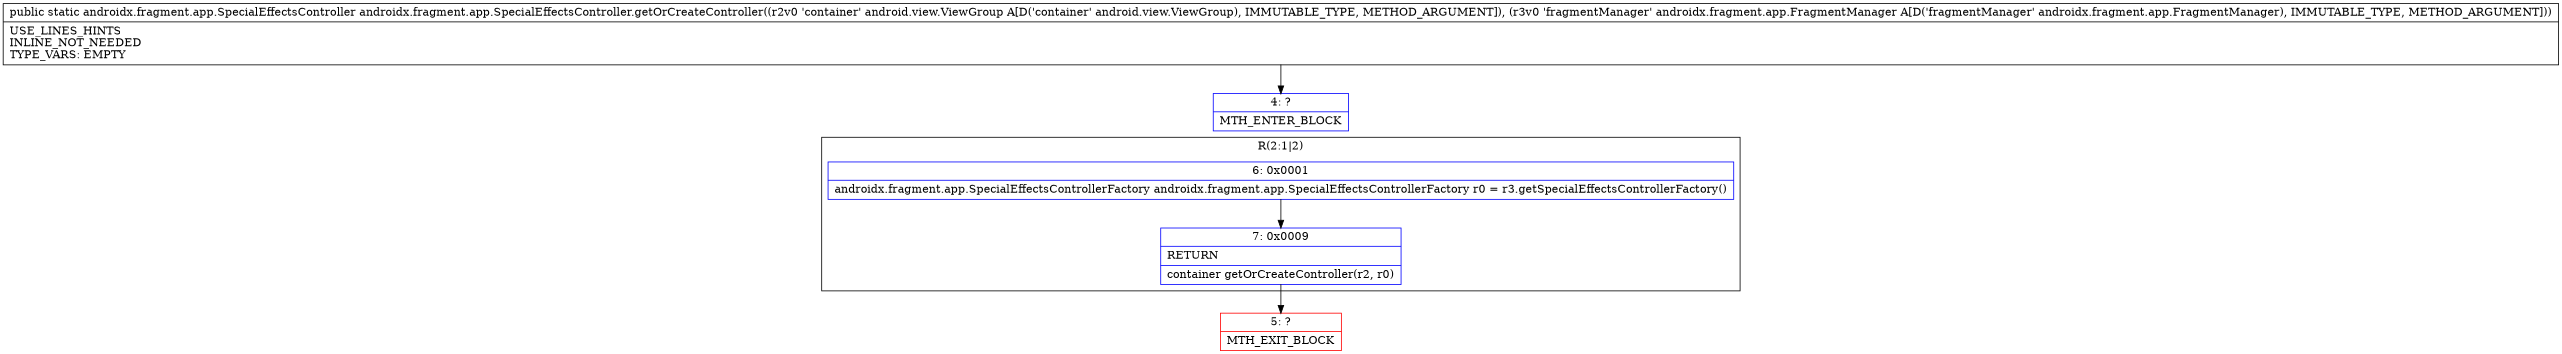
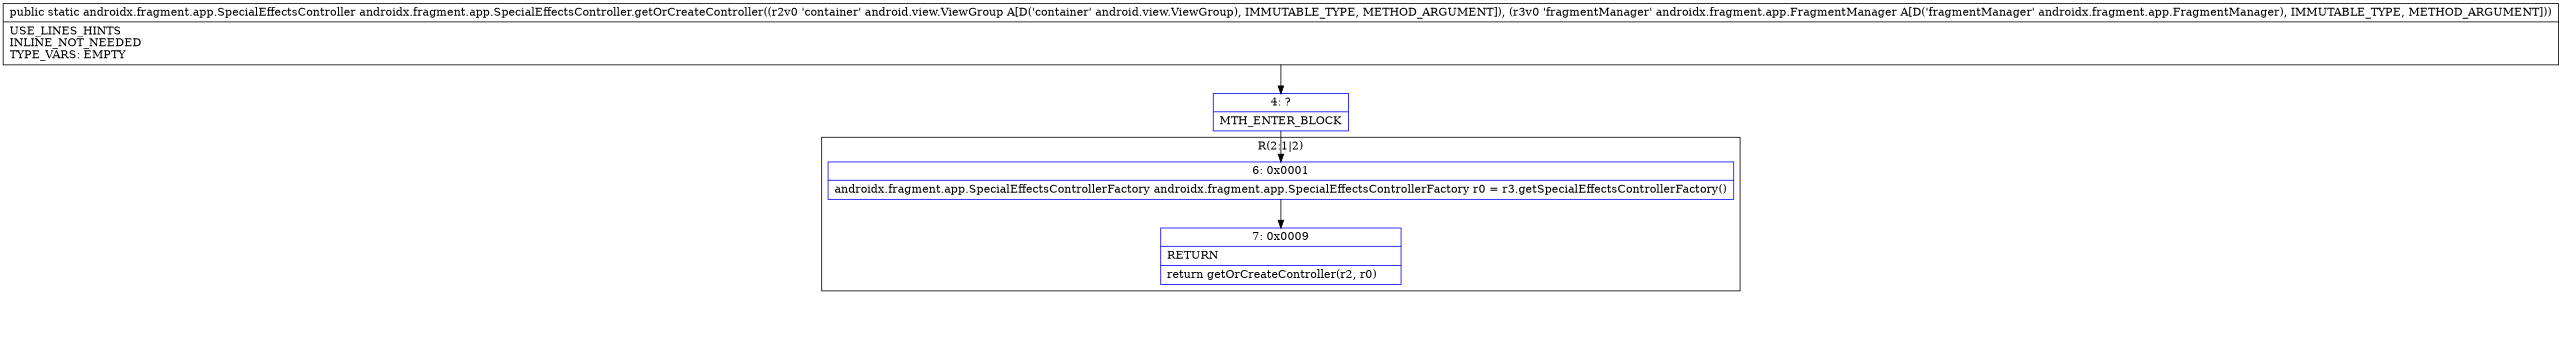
edge "4: ?" -> "6: 0x0001": added
node "7: 0x0009": text "container getOrCreateController(r2, r0)" -> "return getOrCreateController(r2, r0)"
node "5: ?": removed
